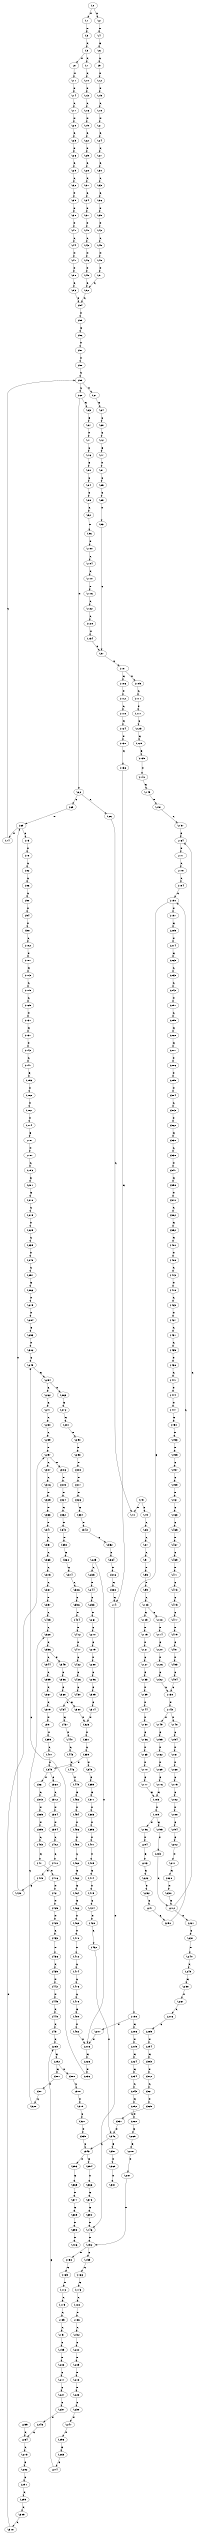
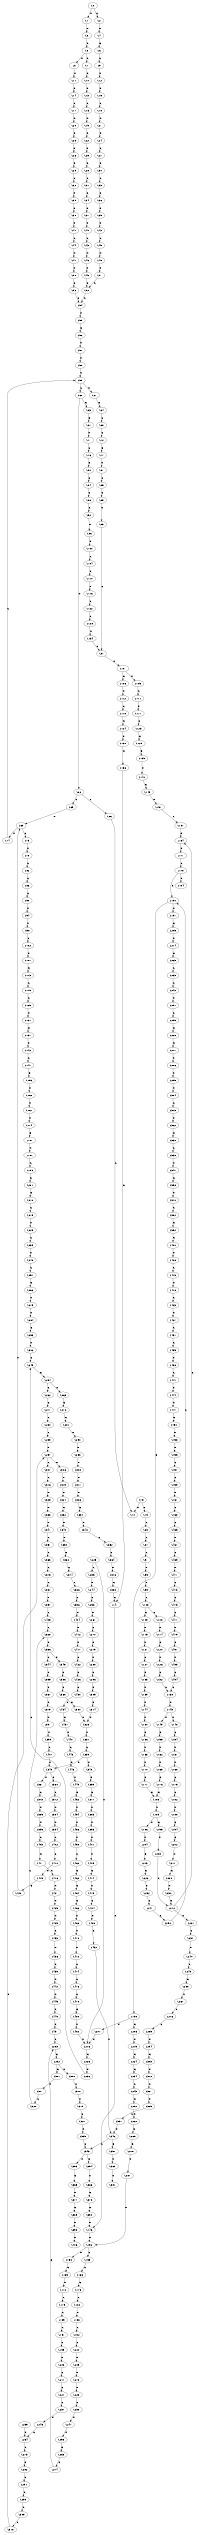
edge "S184" -> "S190": now "S178" -> "S190"
